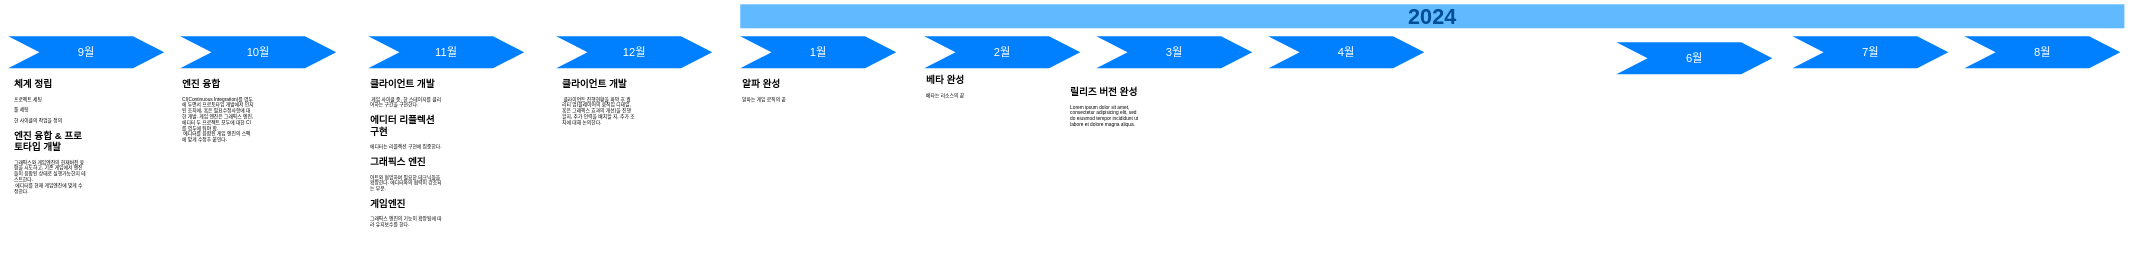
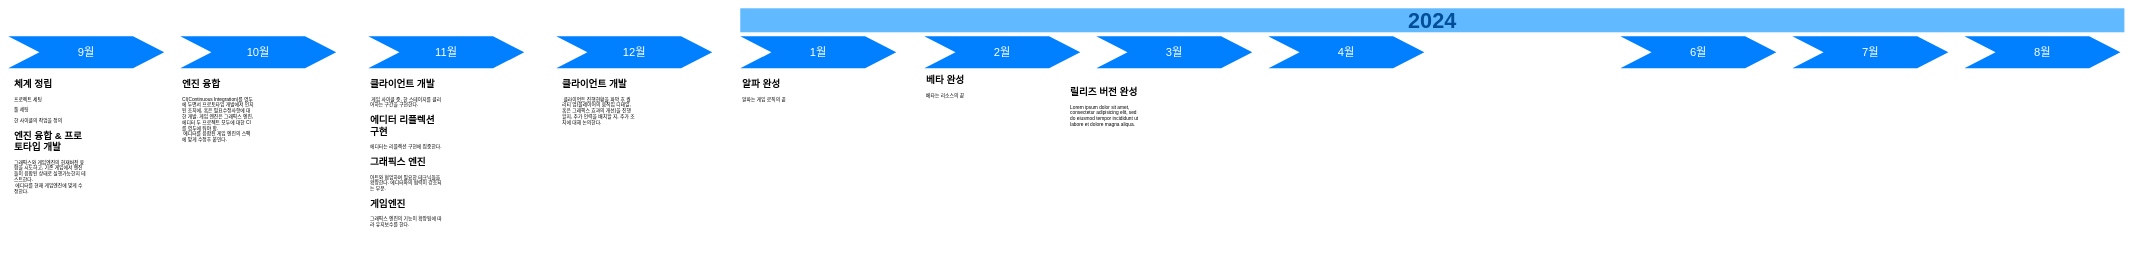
node "2024": moved (1432, 16) -> (1432, 20)
node "6월": moved (1694, 58) -> (1698, 52)
